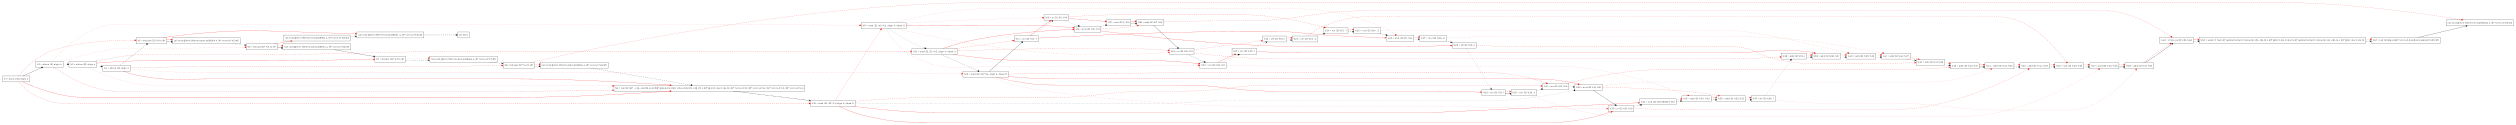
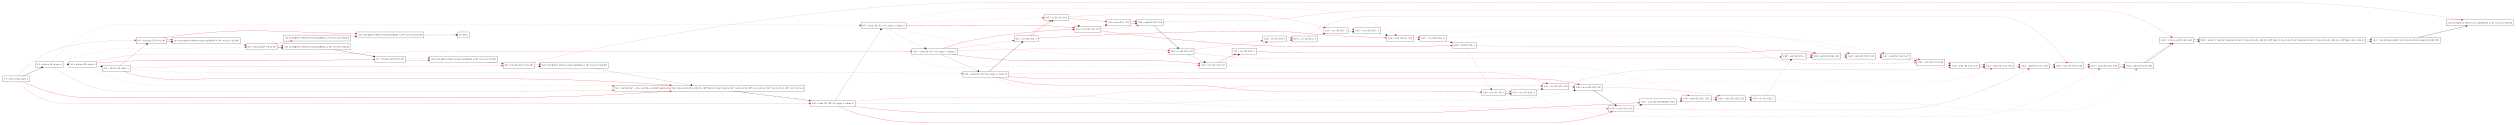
edge "%10 = load i32, i32* %1, align 4, !tbaa !2" -> "%11 = load i32, i42* %2, align 4, !tbaa !2": color red -> black
